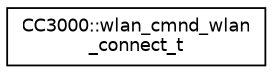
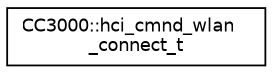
node "CC3000::wlan_cmnd_wlan _connect_t": label "CC3000::wlan_cmnd_wlan _connect_t" -> "CC3000::hci_cmnd_wlan _connect_t"
